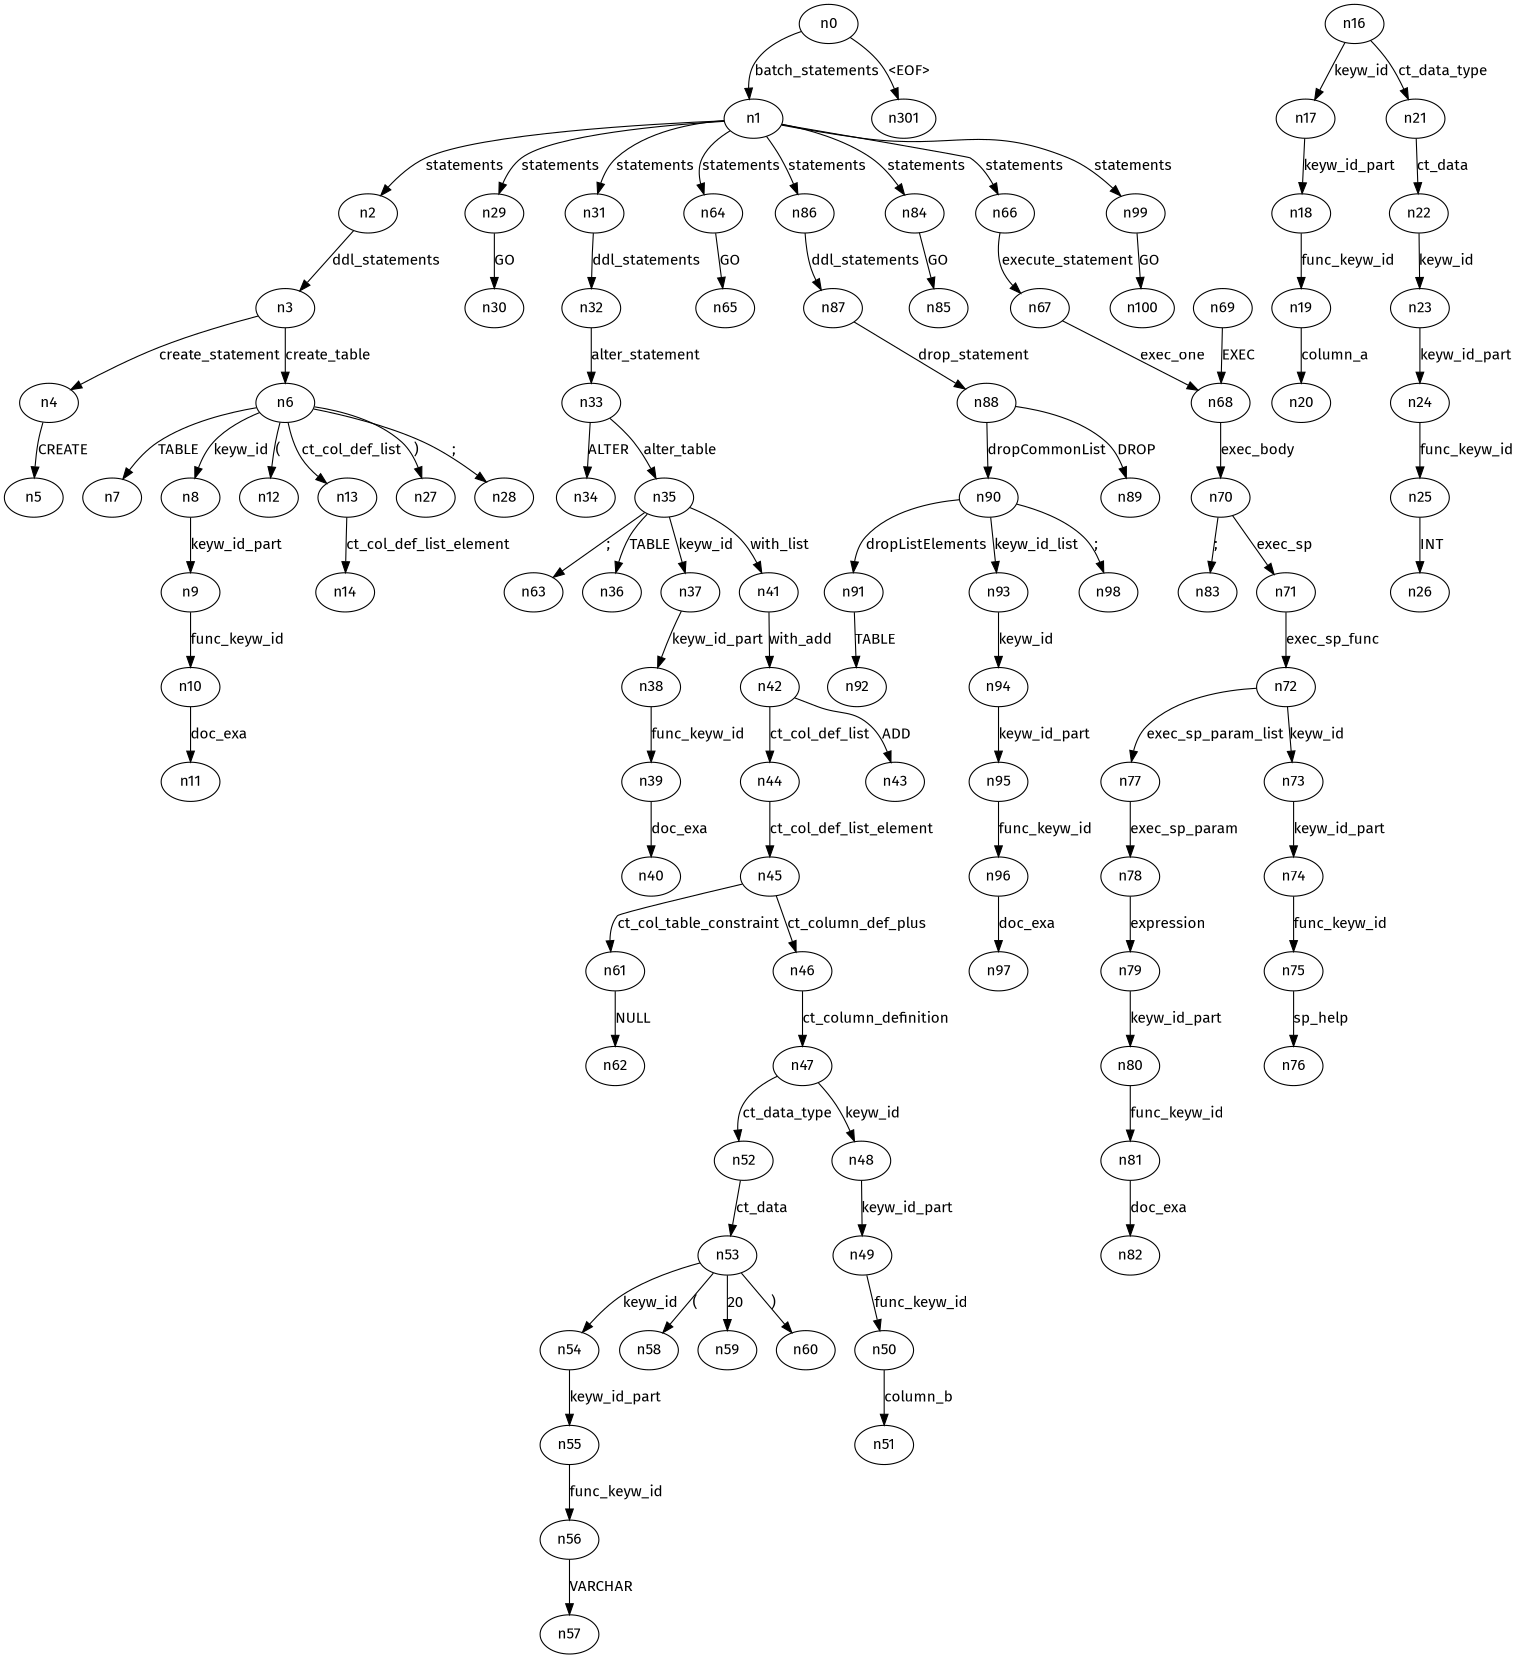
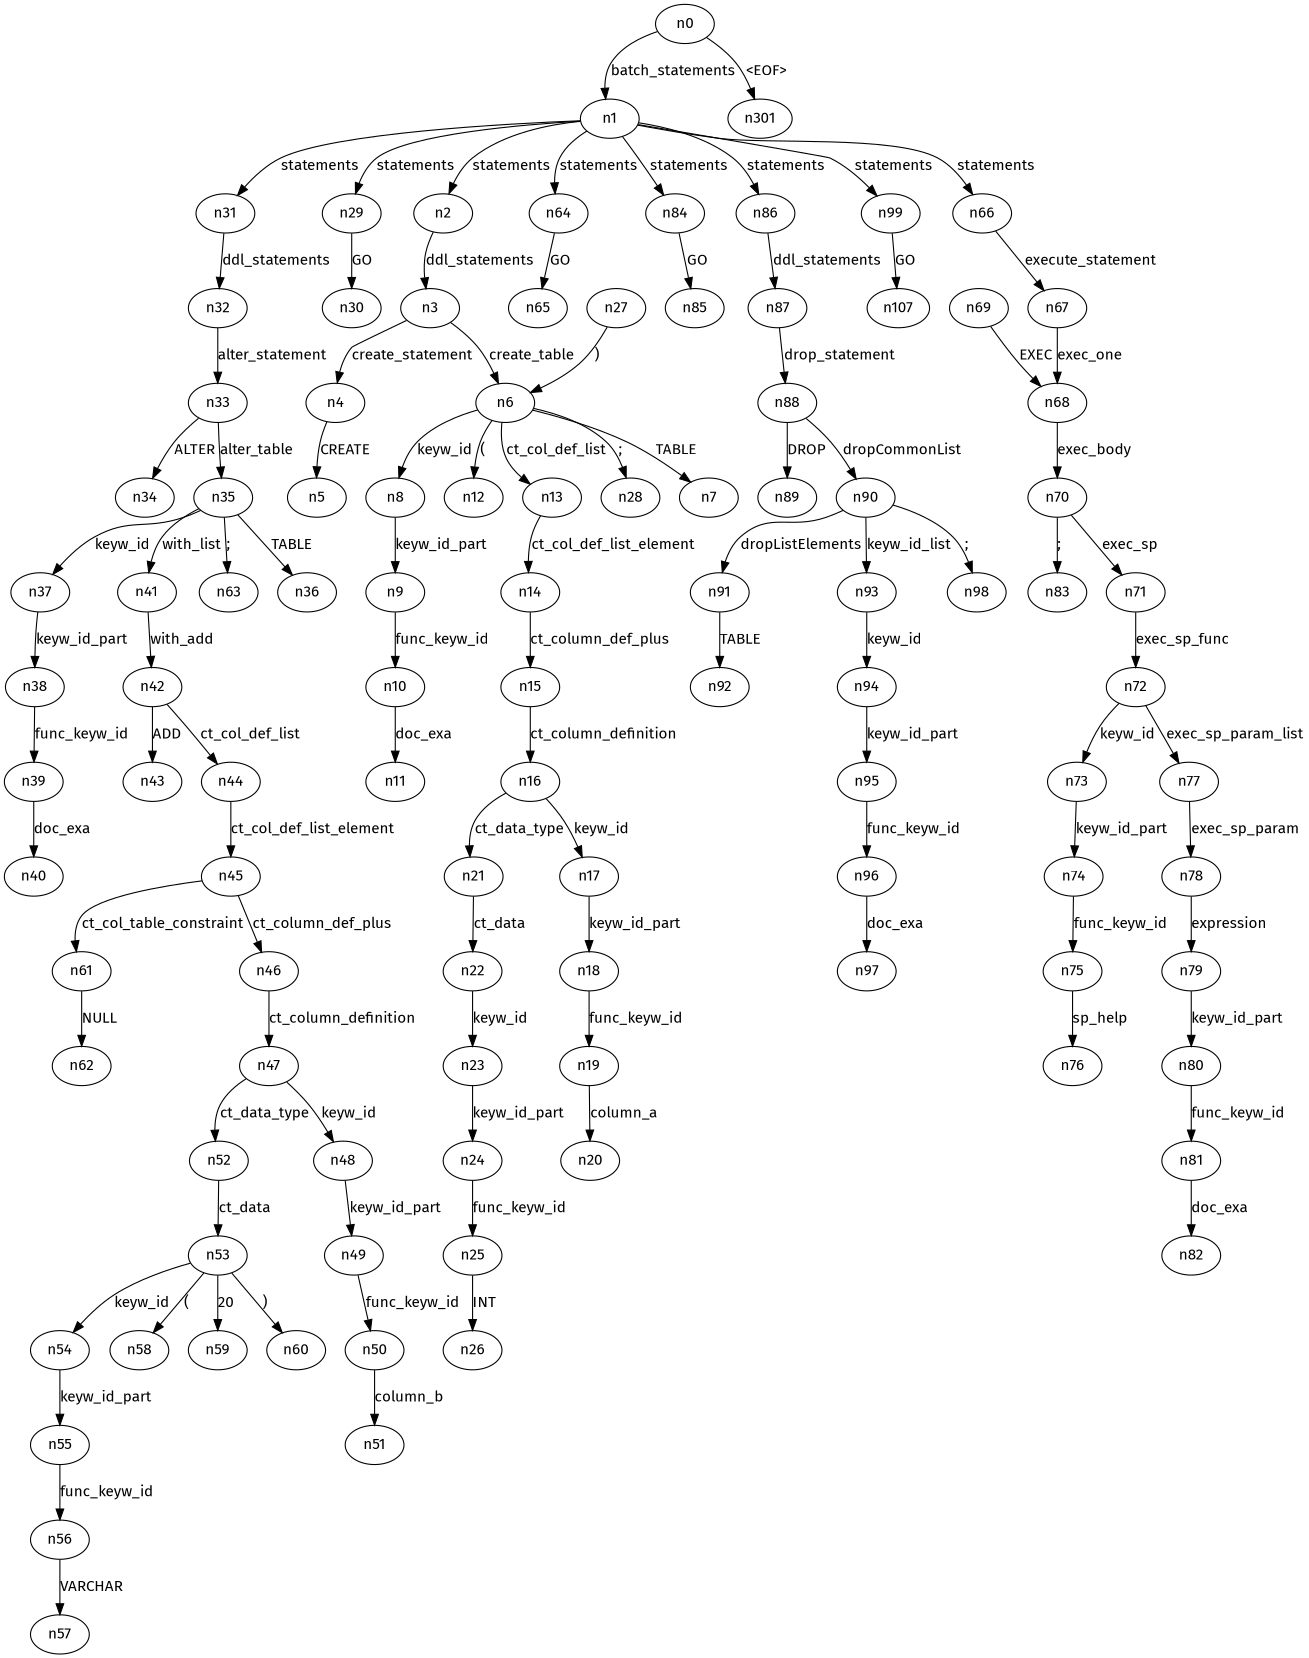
node "n100": label "n100" -> "n107"
edge "n6" -> "n27": reversed
node "n15": added
